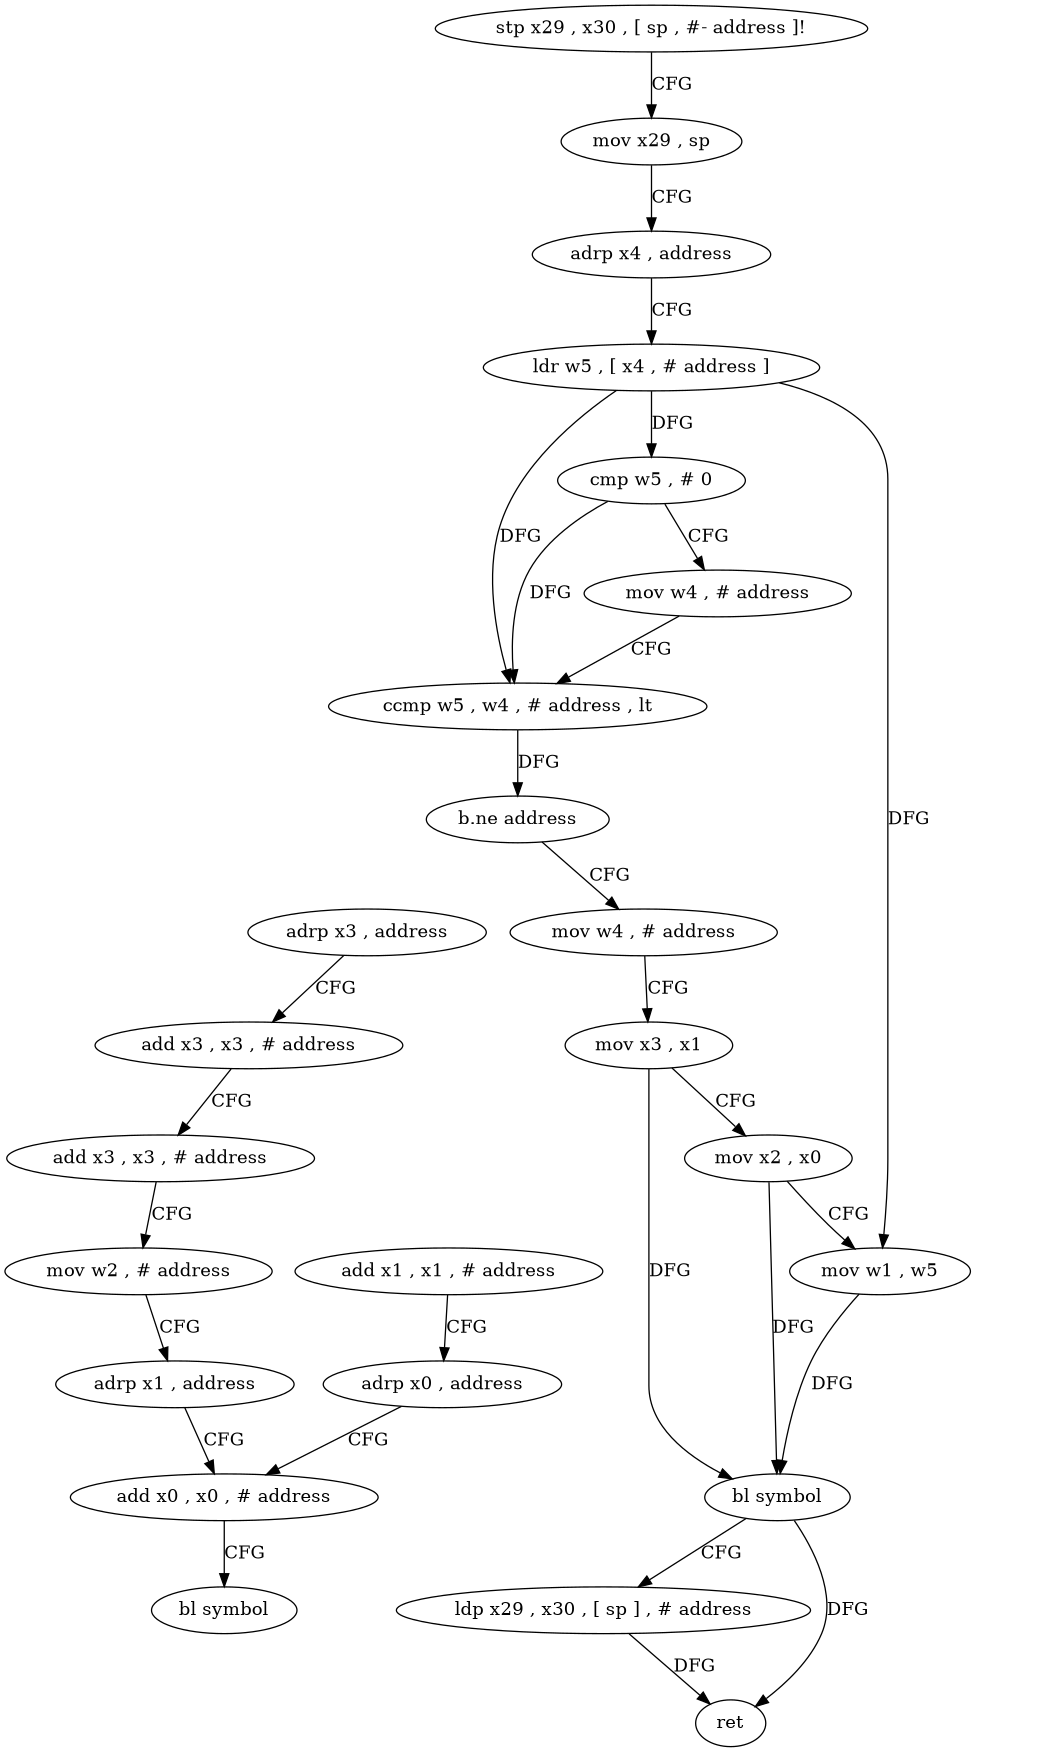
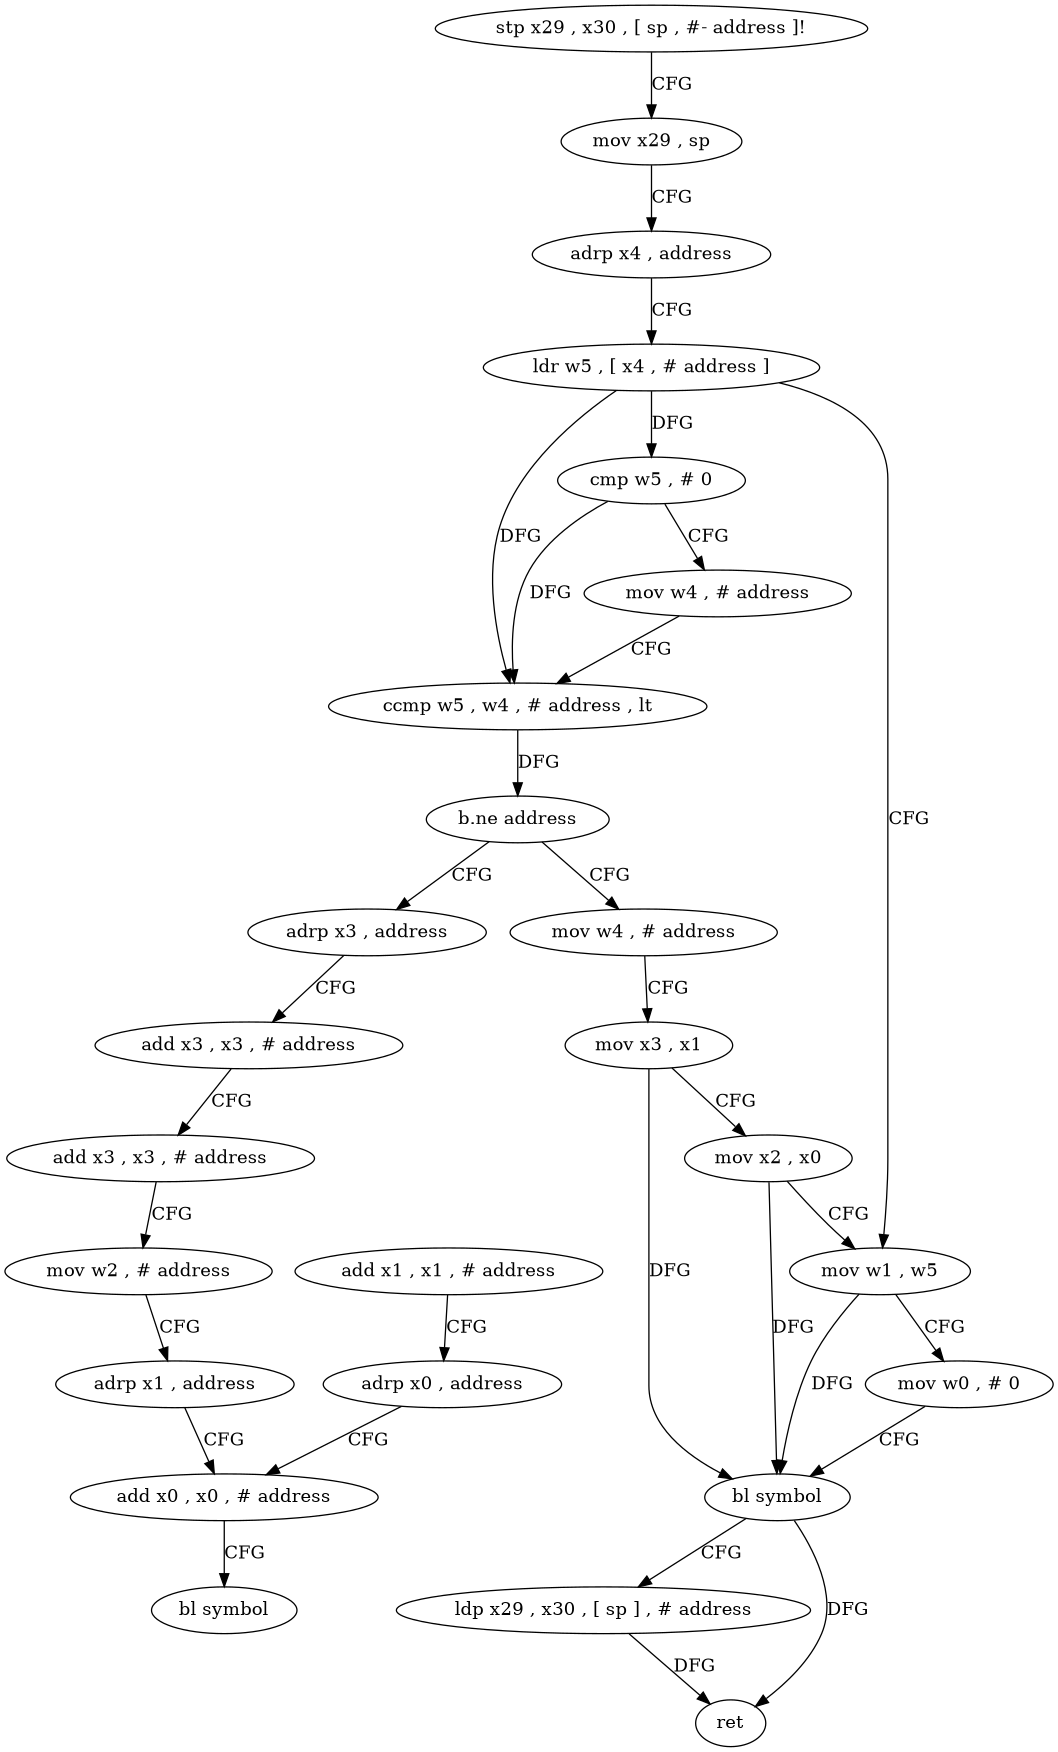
edge "ldr w5 , [ x4 , # address ]" -> "mov w1 , w5": label "DFG" -> "CFG"
edge "b.ne address" -> "adrp x3 , address": added, label "CFG"
node "mov w0 , # 0": added
